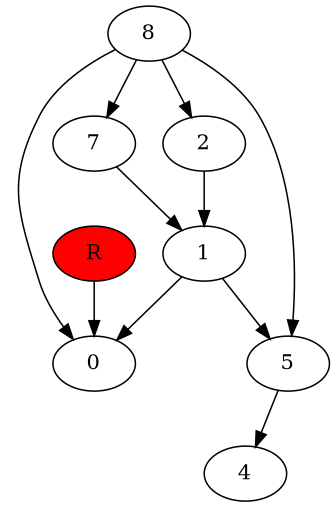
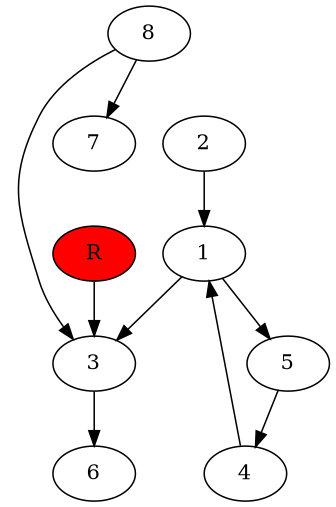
edge "8" -> "2": removed
edge "8" -> "5": removed
edge "7" -> "1": now "4" -> "1"
node "0": label "0" -> "3"
node "6": added
